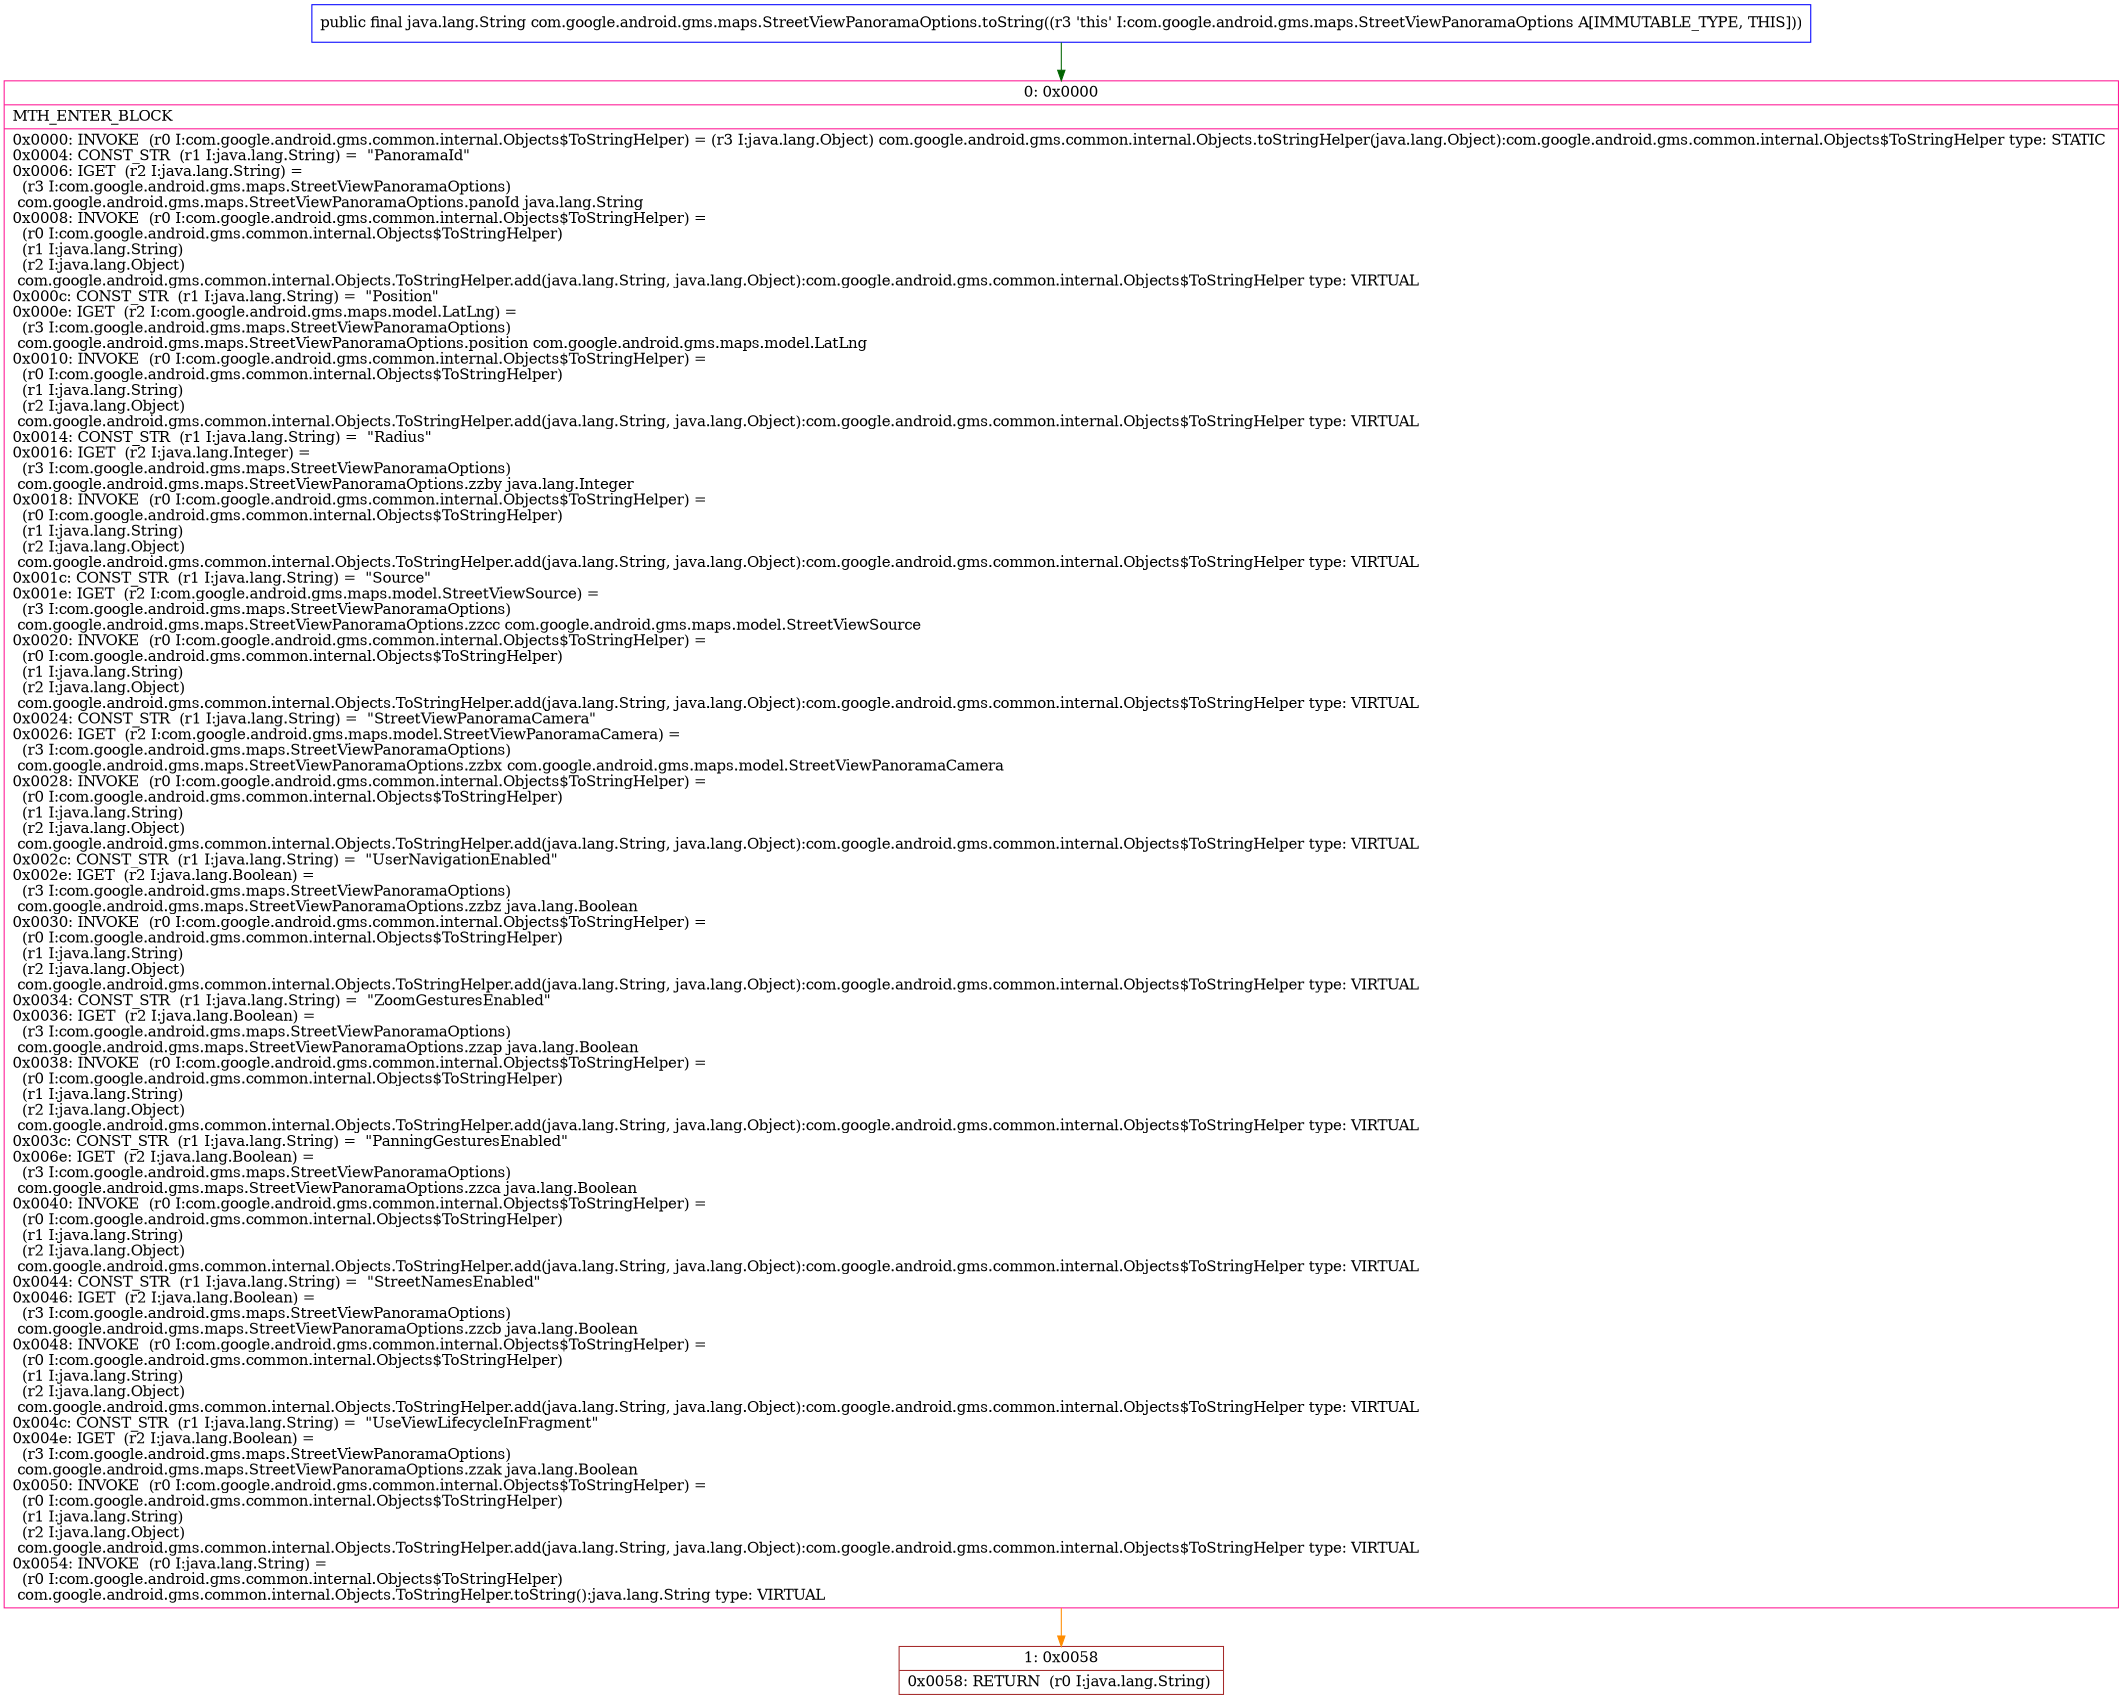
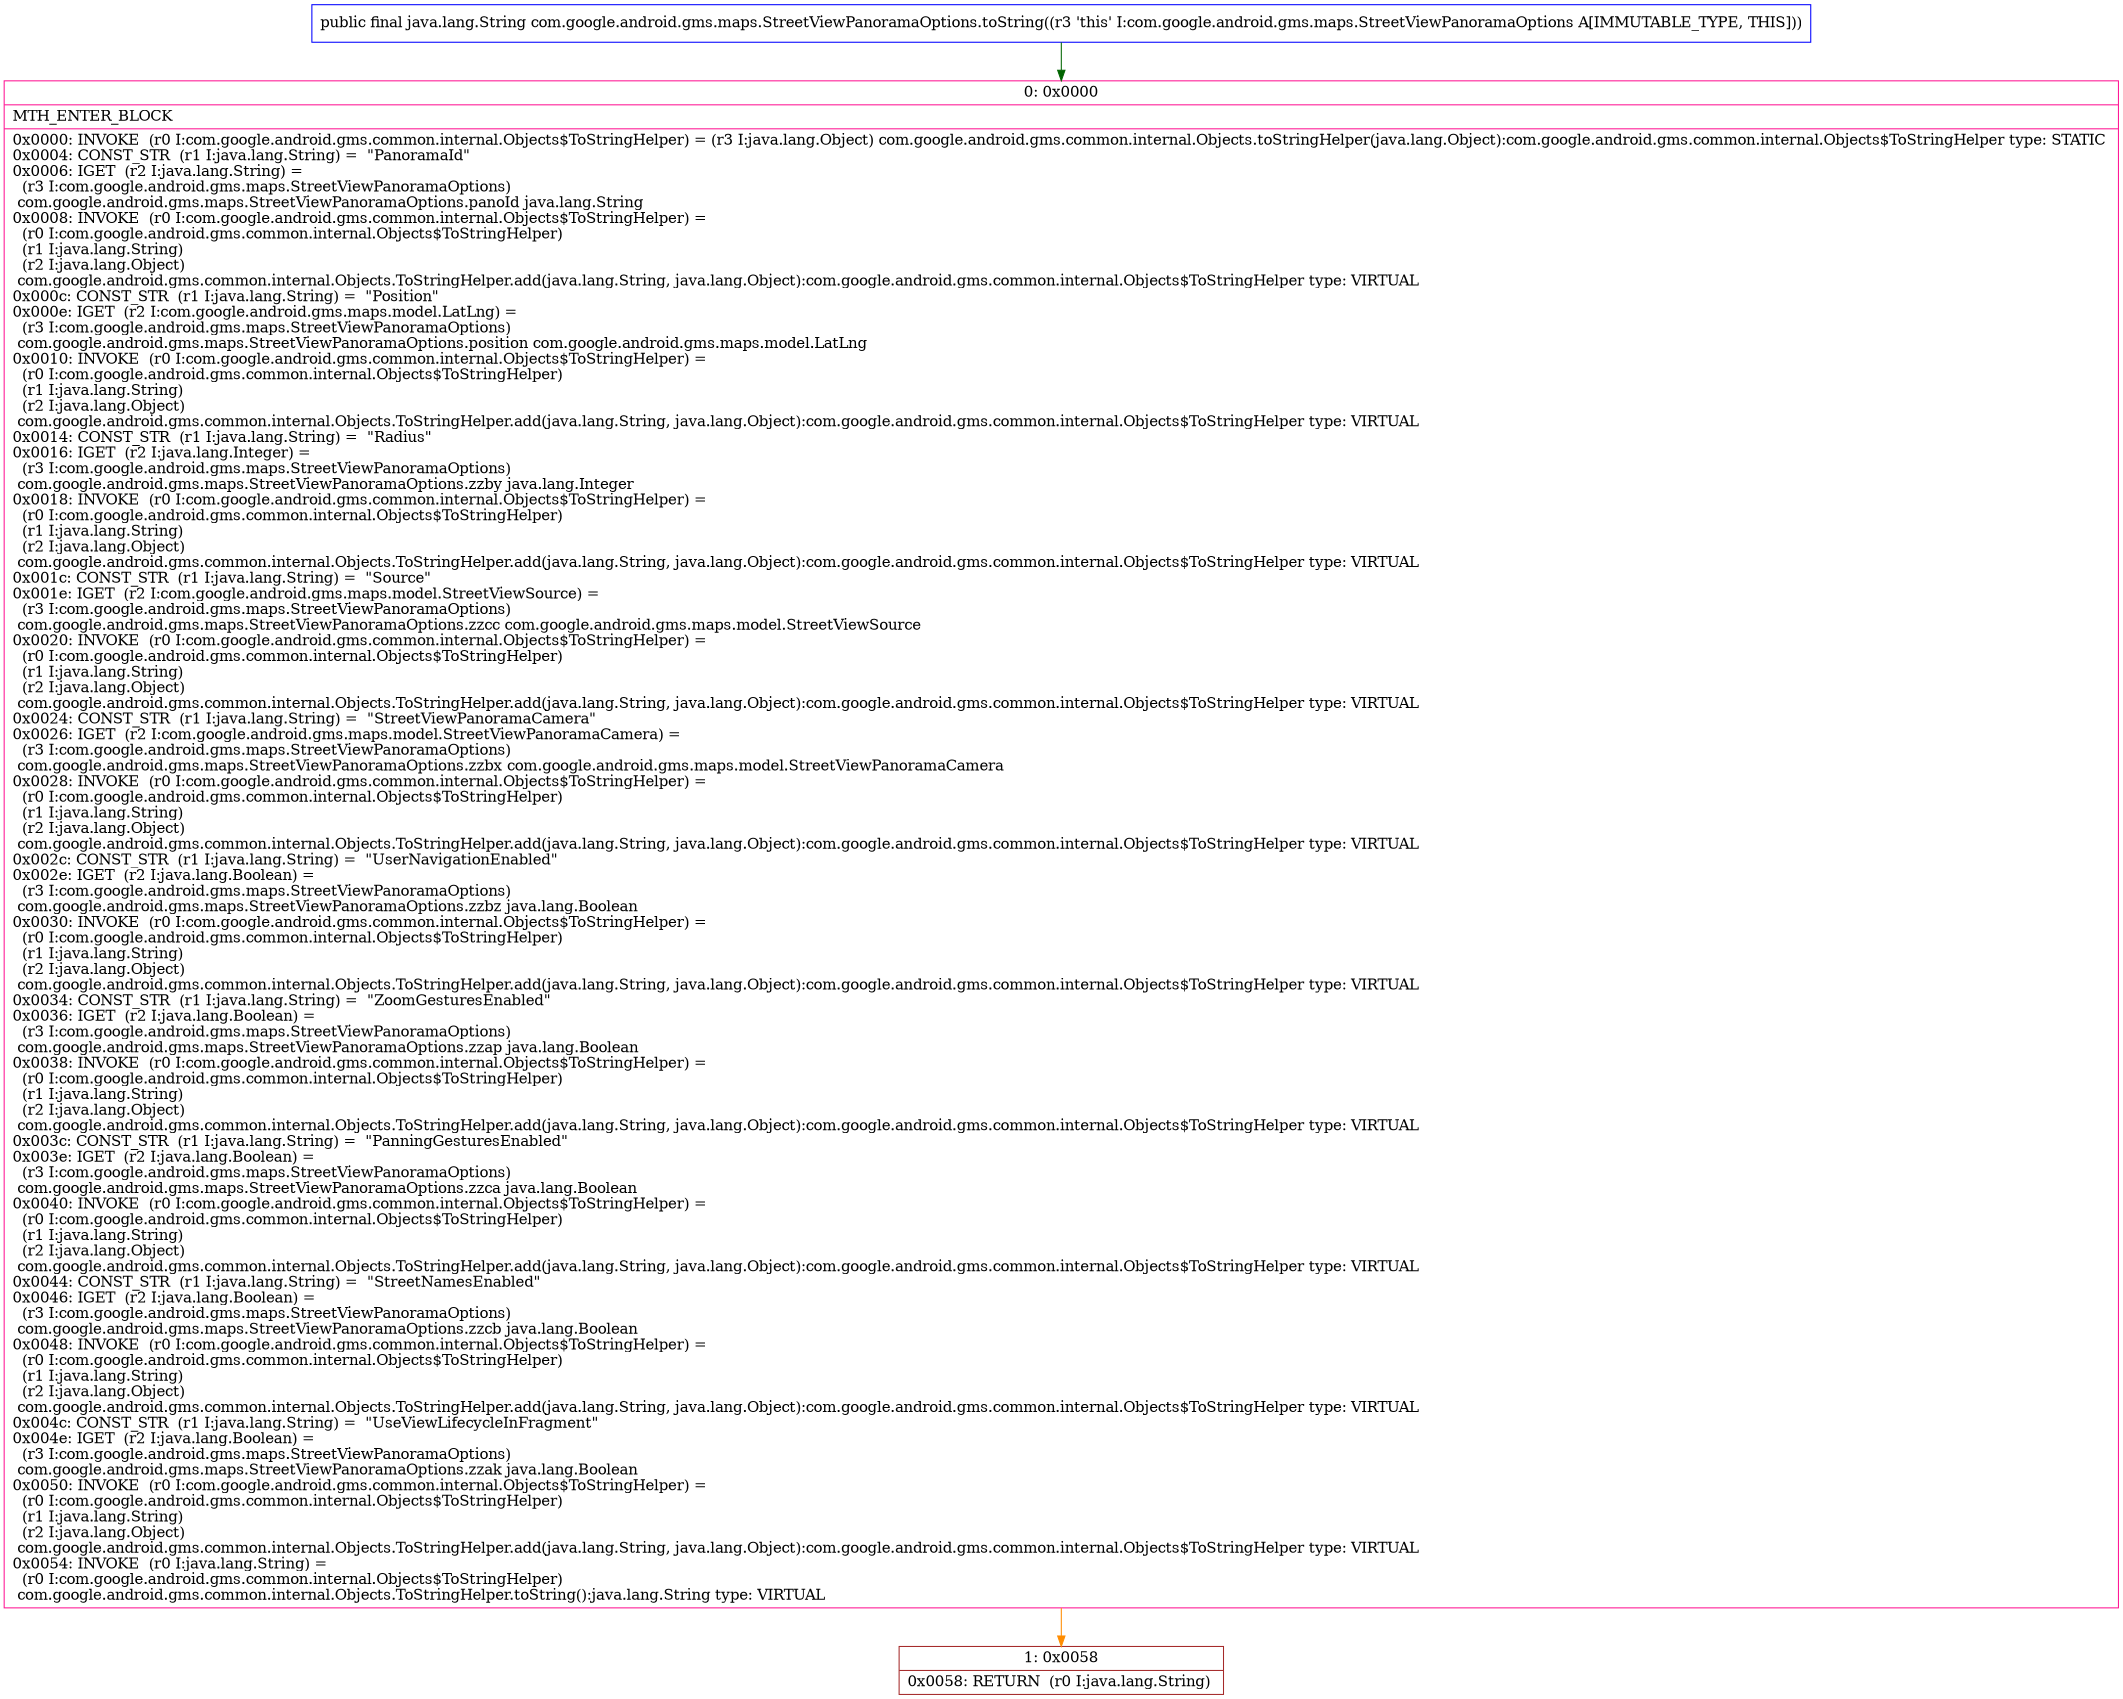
node "0: 0x0000": text "0x006e: IGET  (r2 I:java.lang.Boolean) =" -> "0x003e: IGET  (r2 I:java.lang.Boolean) ="
